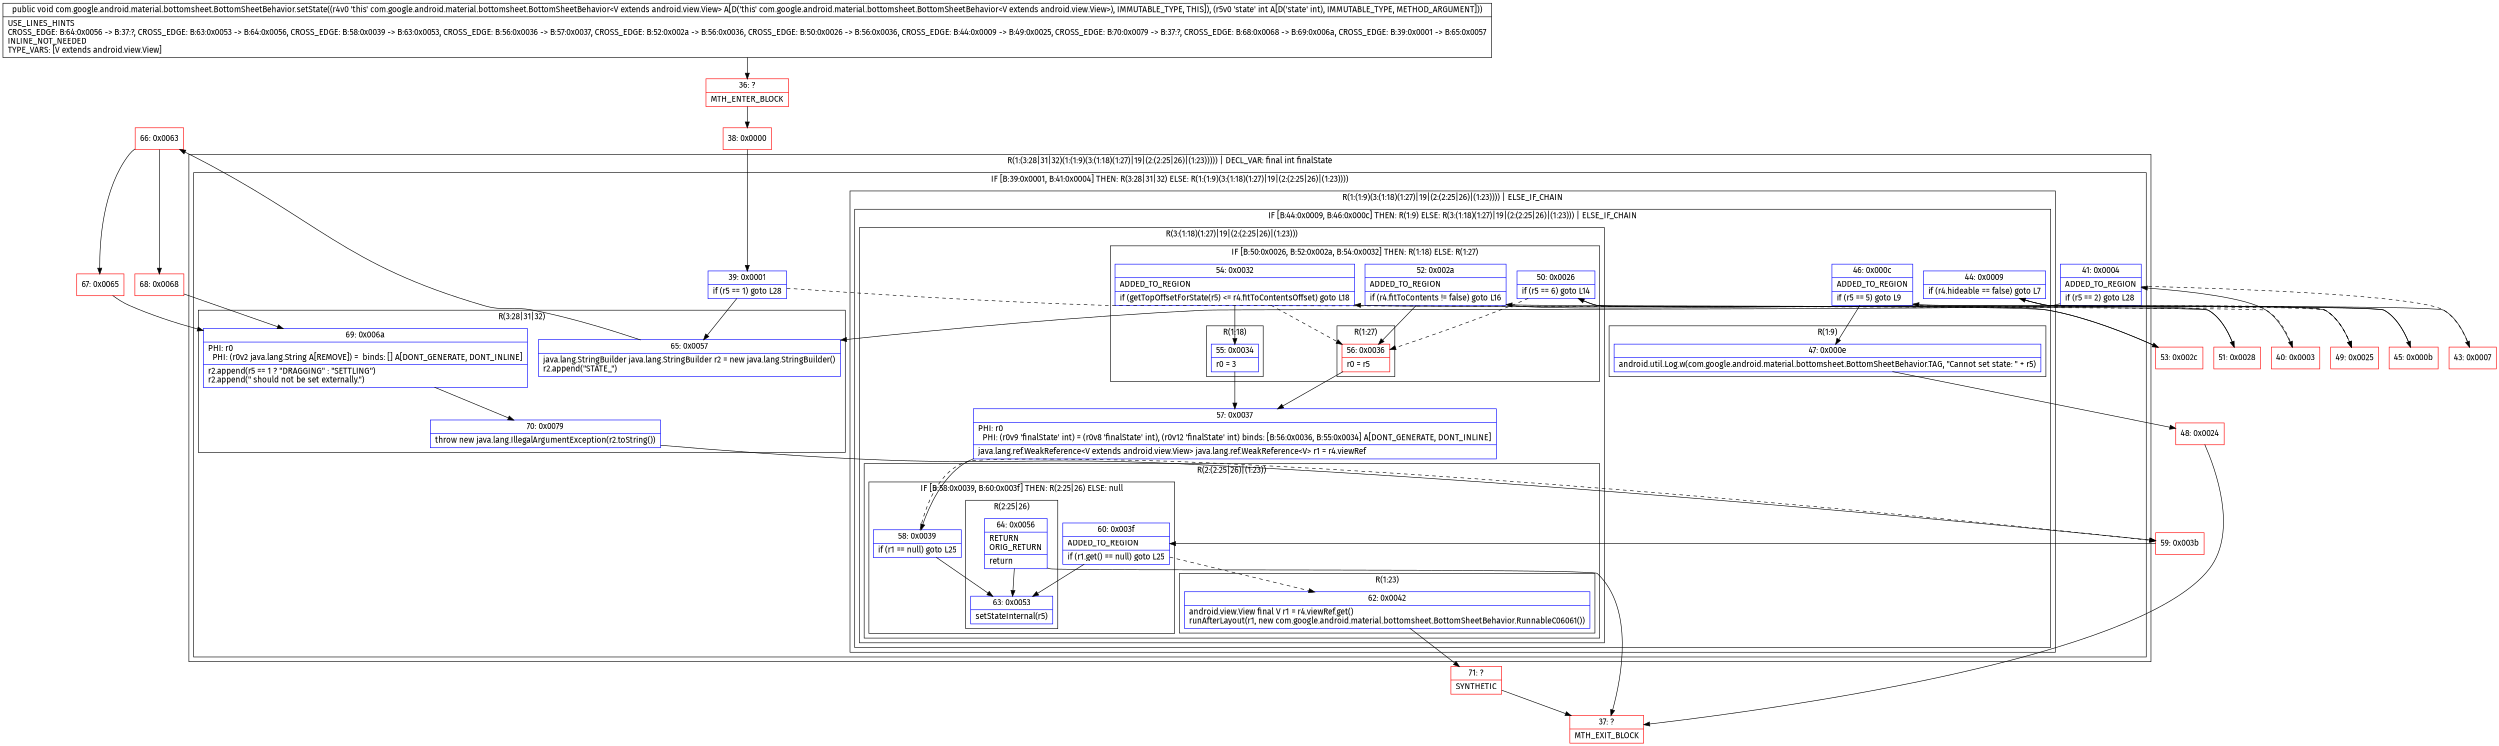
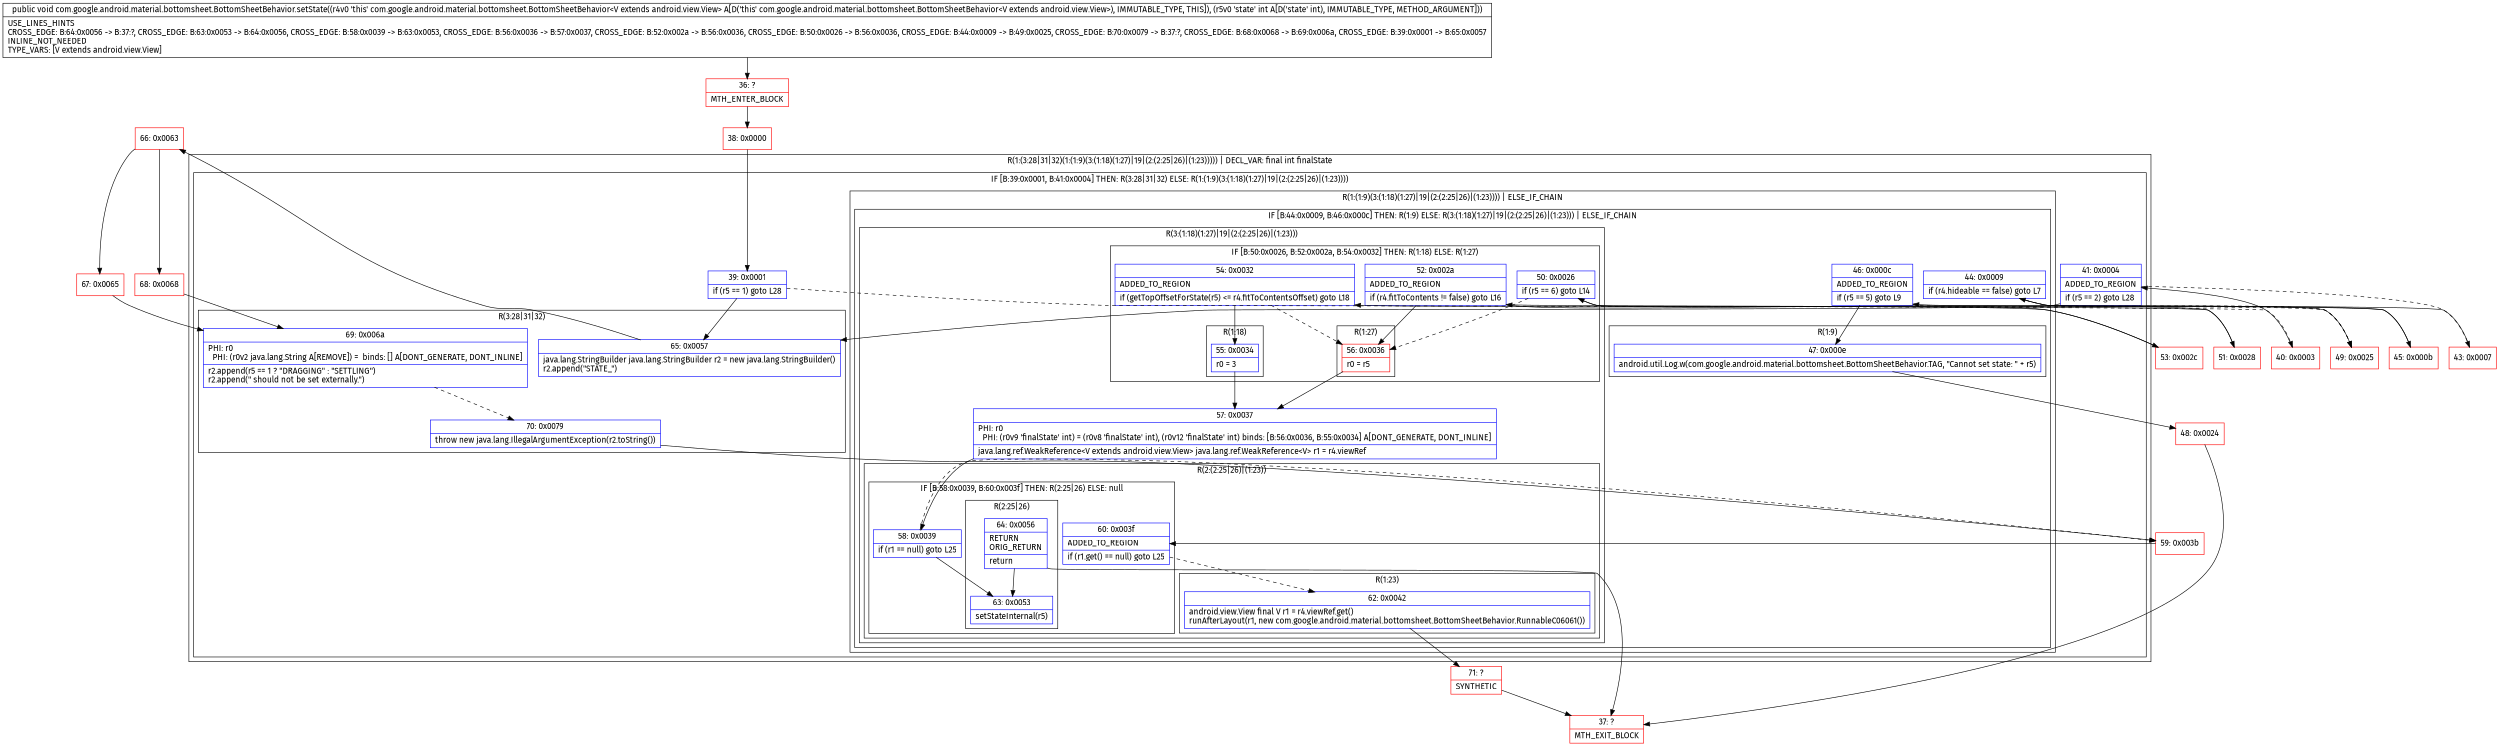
edge "69: 0x006a" -> "70: 0x0079": style solid -> dashed
edge "60: 0x003f" -> "63: 0x0053": removed
